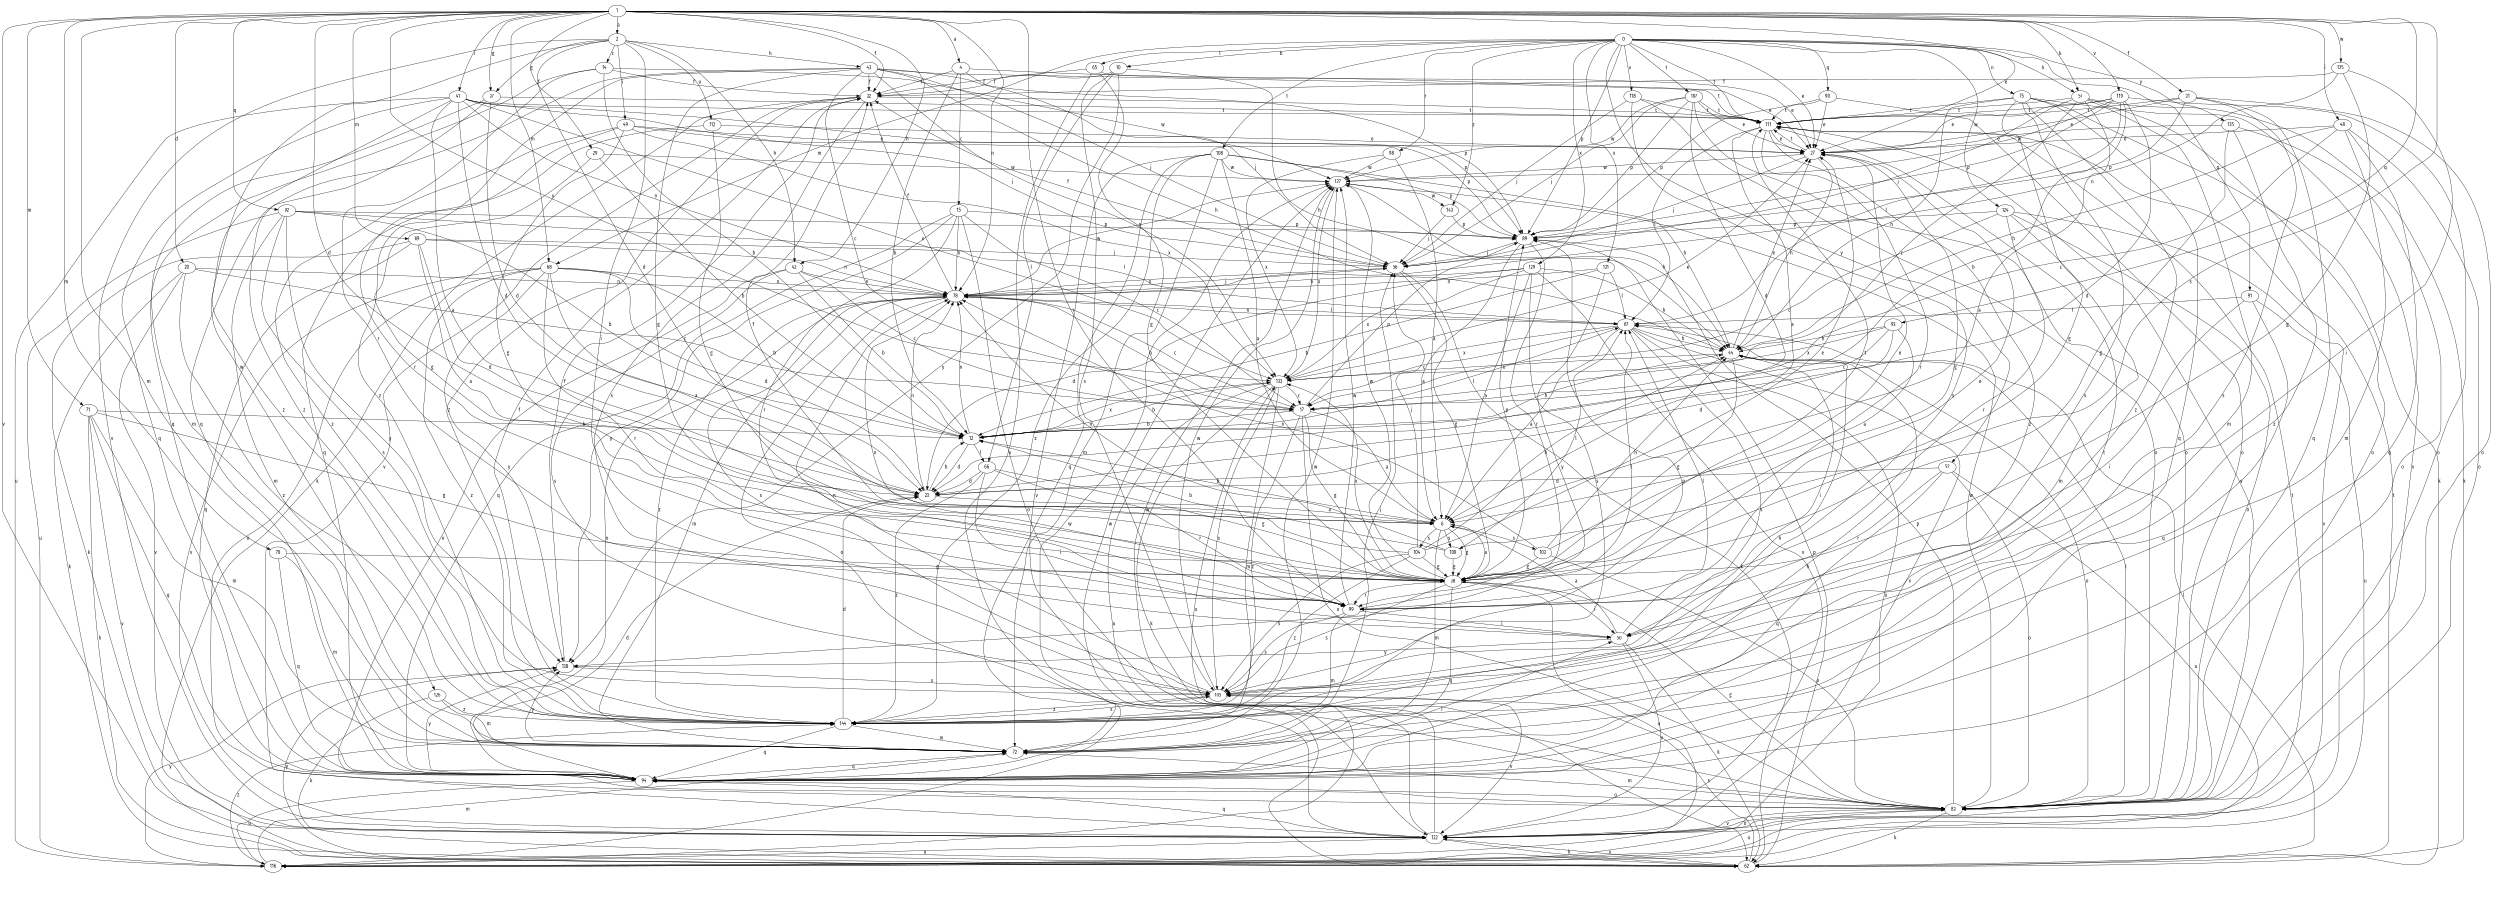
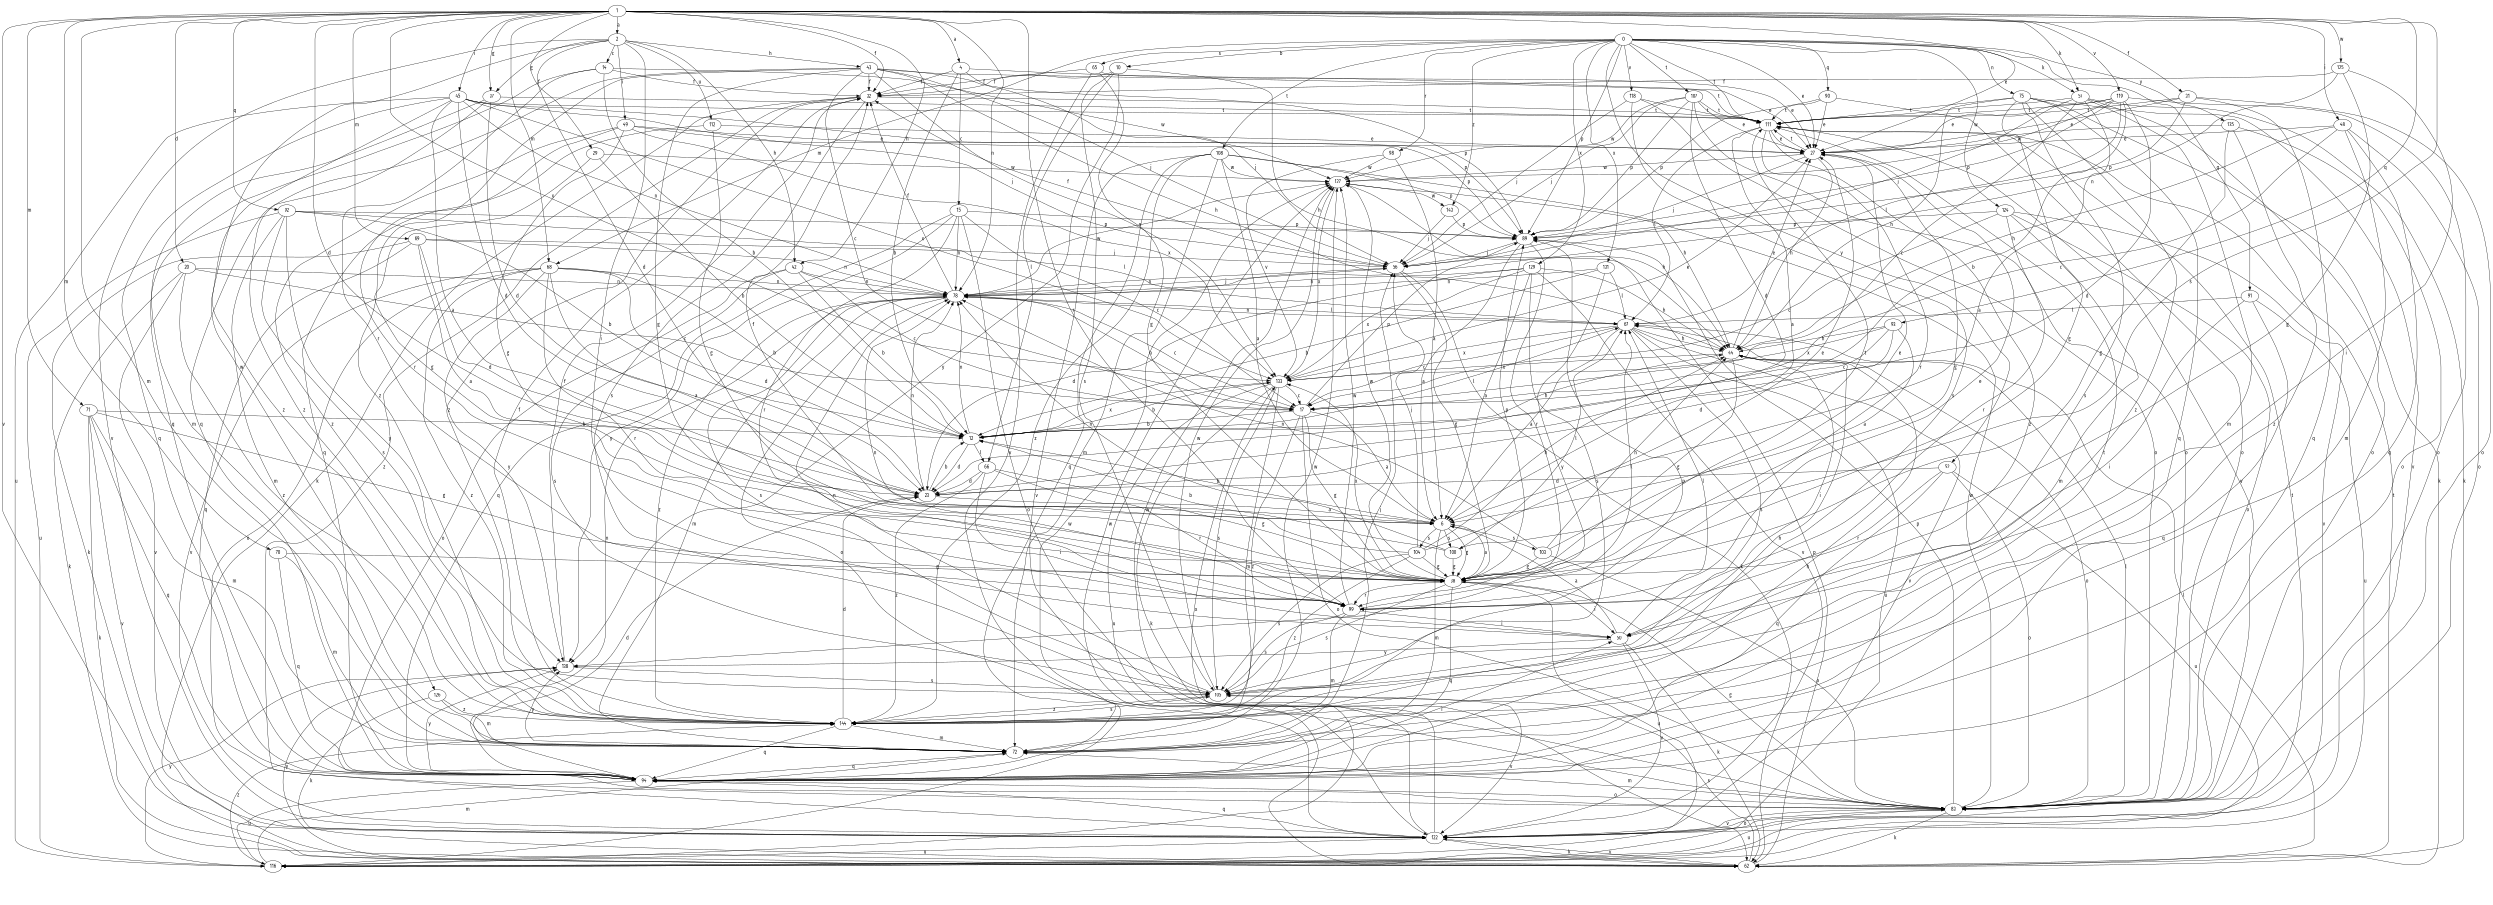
edge "0" -> "65": label "l" -> "s"
node "41": label "41" -> "45"
edge "98" -> "133": label "x" -> "v"
edge "32" -> "122": label "v" -> "z"
edge "31" -> "105": removed, label "s"
